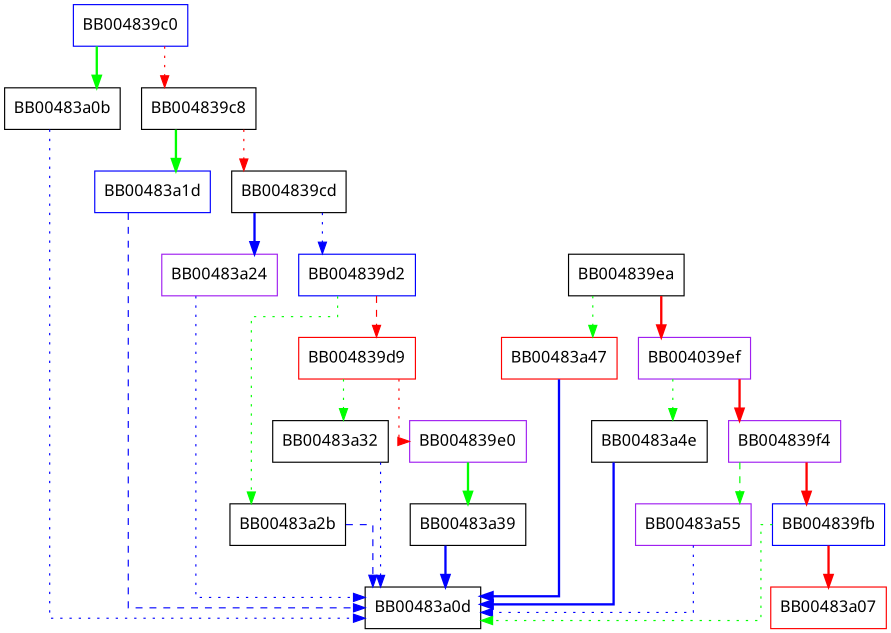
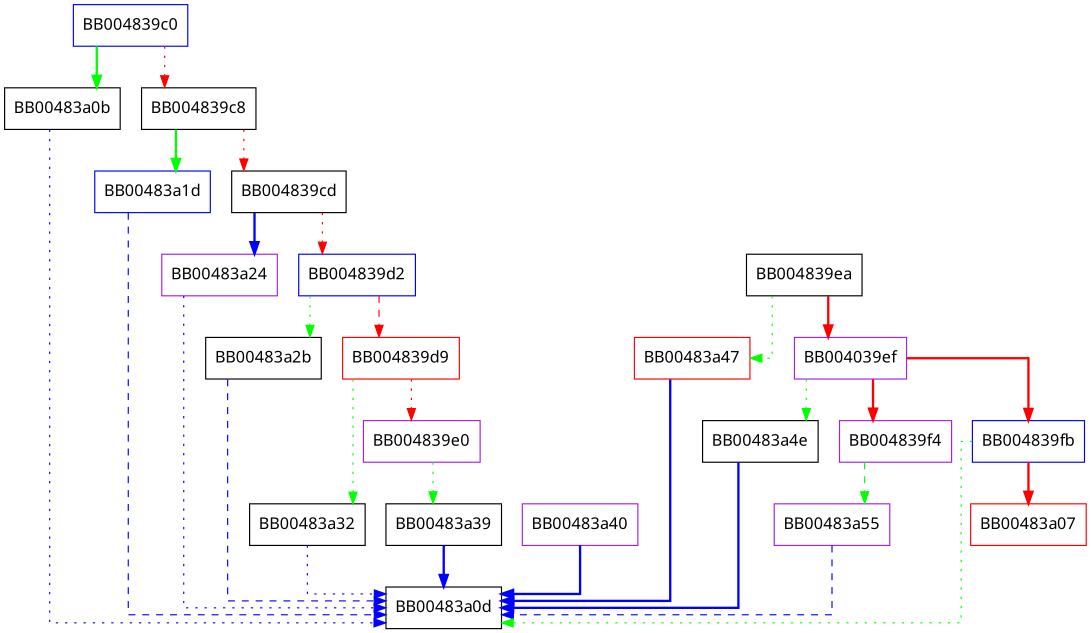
edge "BB004839cd" -> "BB004839d2": color blue -> red
edge "BB004839e0" -> "BB00483a39": style bold -> dotted
edge "BB004839f4" -> "BB004839fb": now "BB004039ef" -> "BB004839fb"
node "BB00483a40": added
edge "BB00483a55" -> "BB00483a0d": style dotted -> dashed
